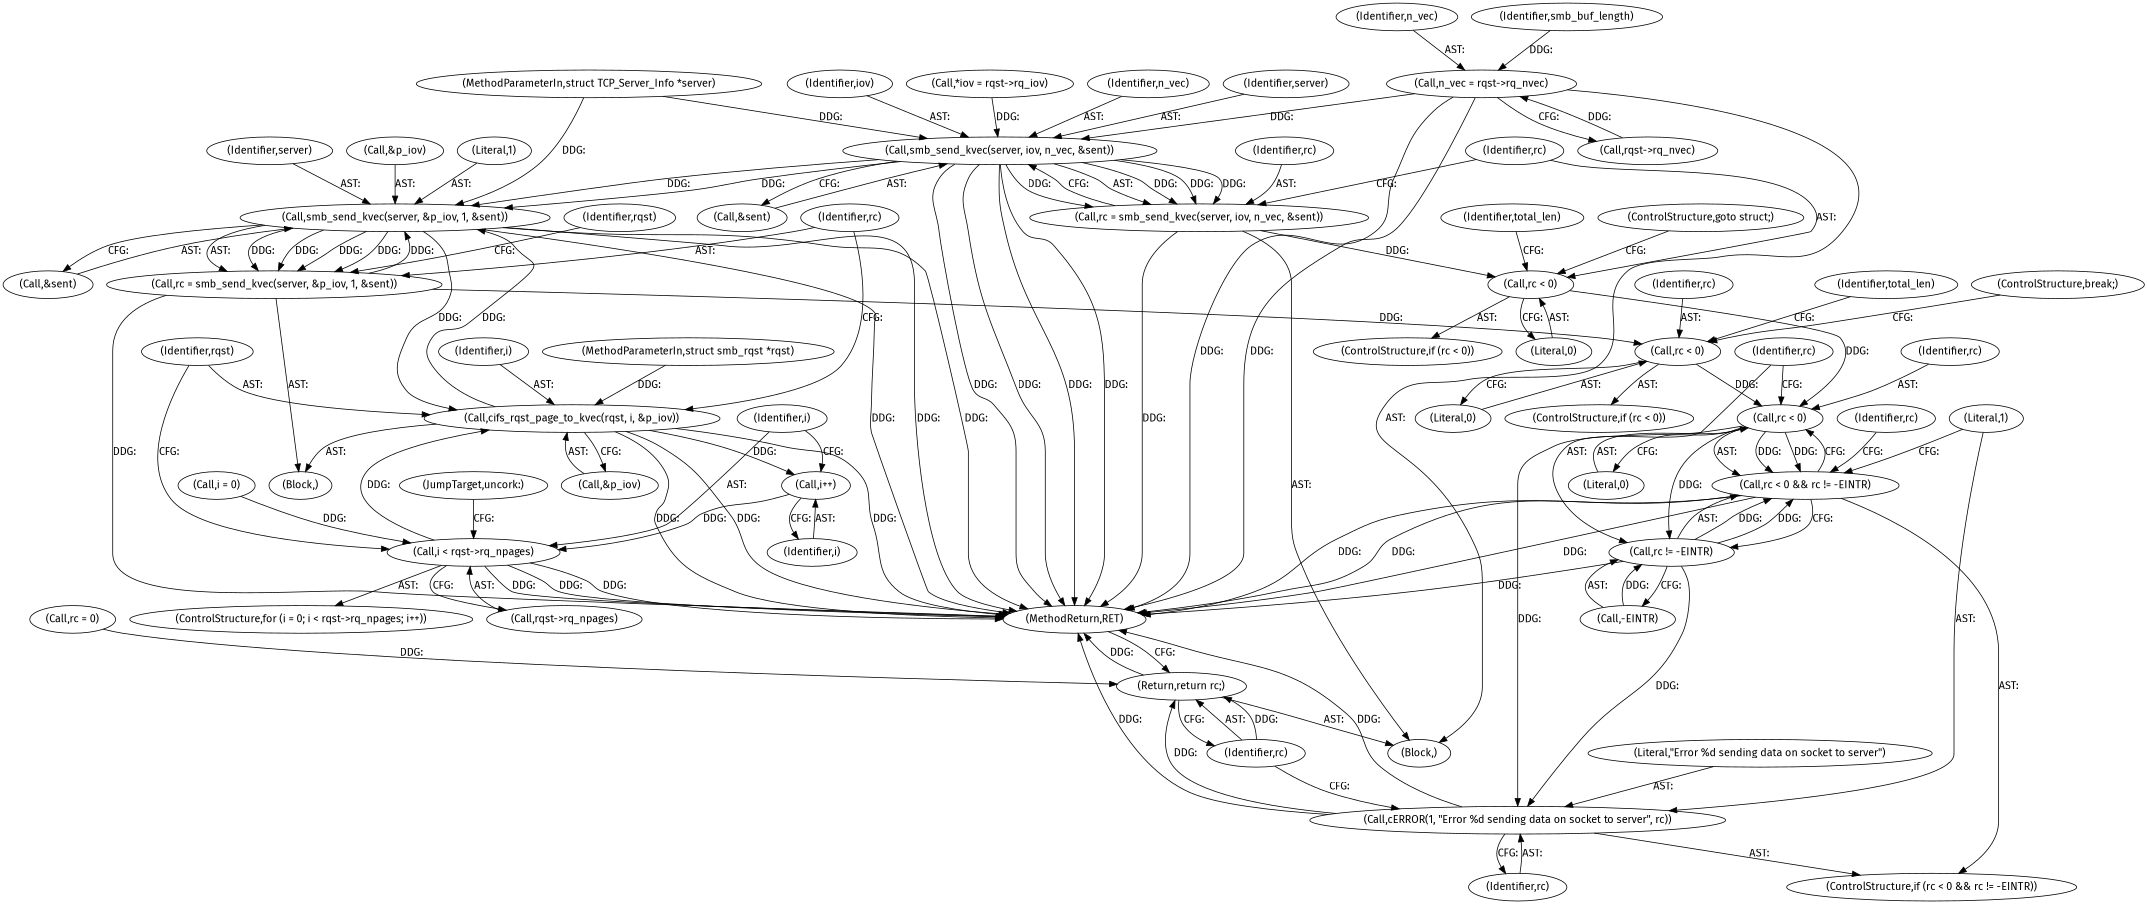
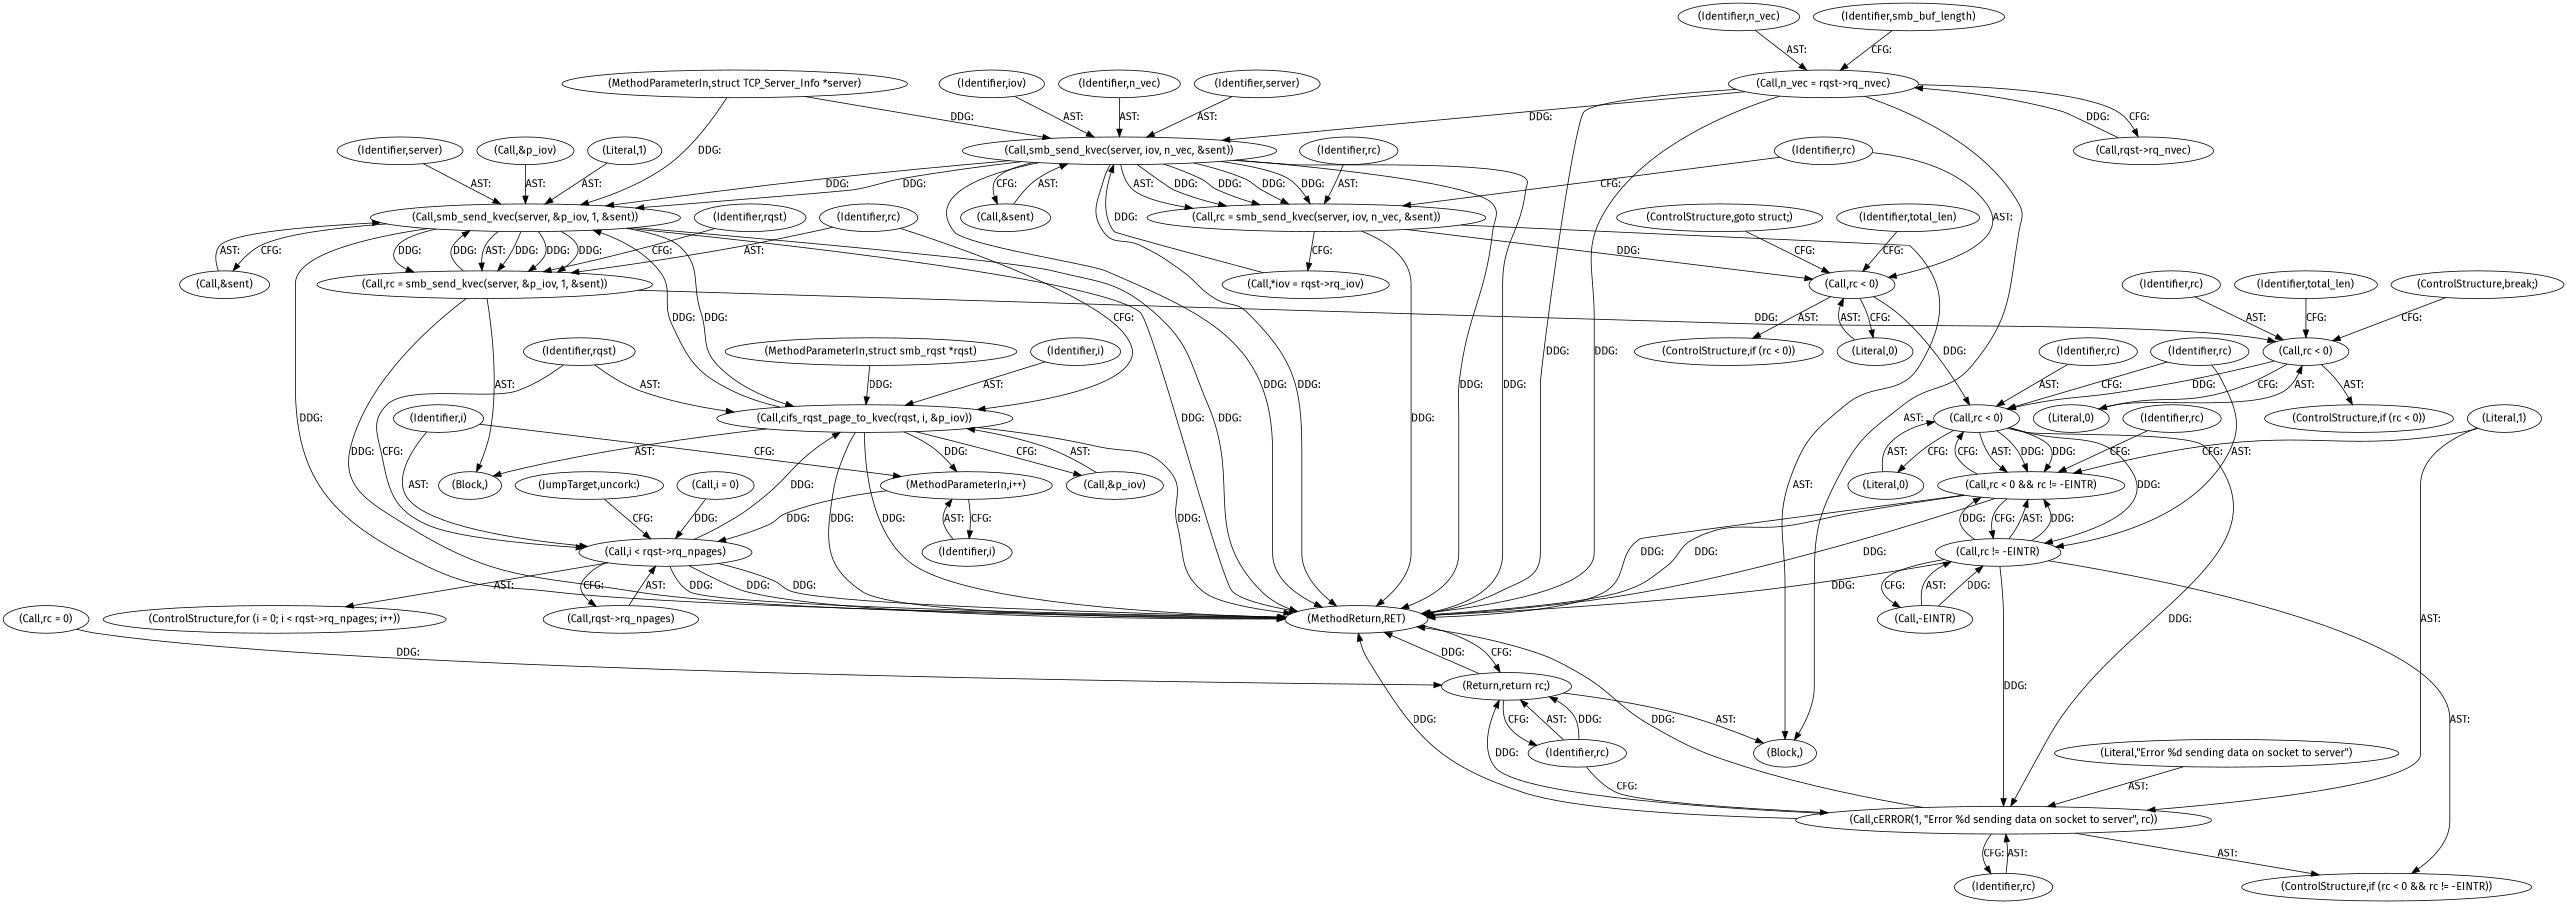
edge "(Identifier,smb_buf_length)" -> "(Call,n_vec = rqst->rq_nvec)": label "DDG: " -> "CFG: "
edge "(Call,rc = smb_send_kvec(server, iov, n_vec, &sent))" -> "(Call,smb_send_kvec(server, iov, n_vec, &sent))": now "(Call,rc = smb_send_kvec(server, iov, n_vec, &sent))" -> "(Call,*iov = rqst->rq_iov)"
node "(Call,i++)": label "(Call,i++)" -> "(MethodParameterIn,i++)"
edge "(Call,rc < 0 && rc != -EINTR)" -> "(ControlStructure,if (rc < 0 && rc != -EINTR))": now "(Call,rc != -EINTR)" -> "(ControlStructure,if (rc < 0 && rc != -EINTR))"
